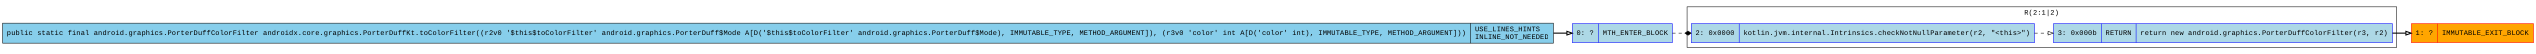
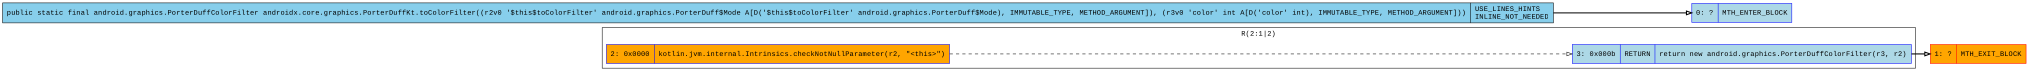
edge "0: ?" -> "2: 0x0000": removed
node "2: 0x0000": fillcolor lightblue -> orange
node "1: ?": text "IMMUTABLE_EXIT_BLOCK" -> "MTH_EXIT_BLOCK"
